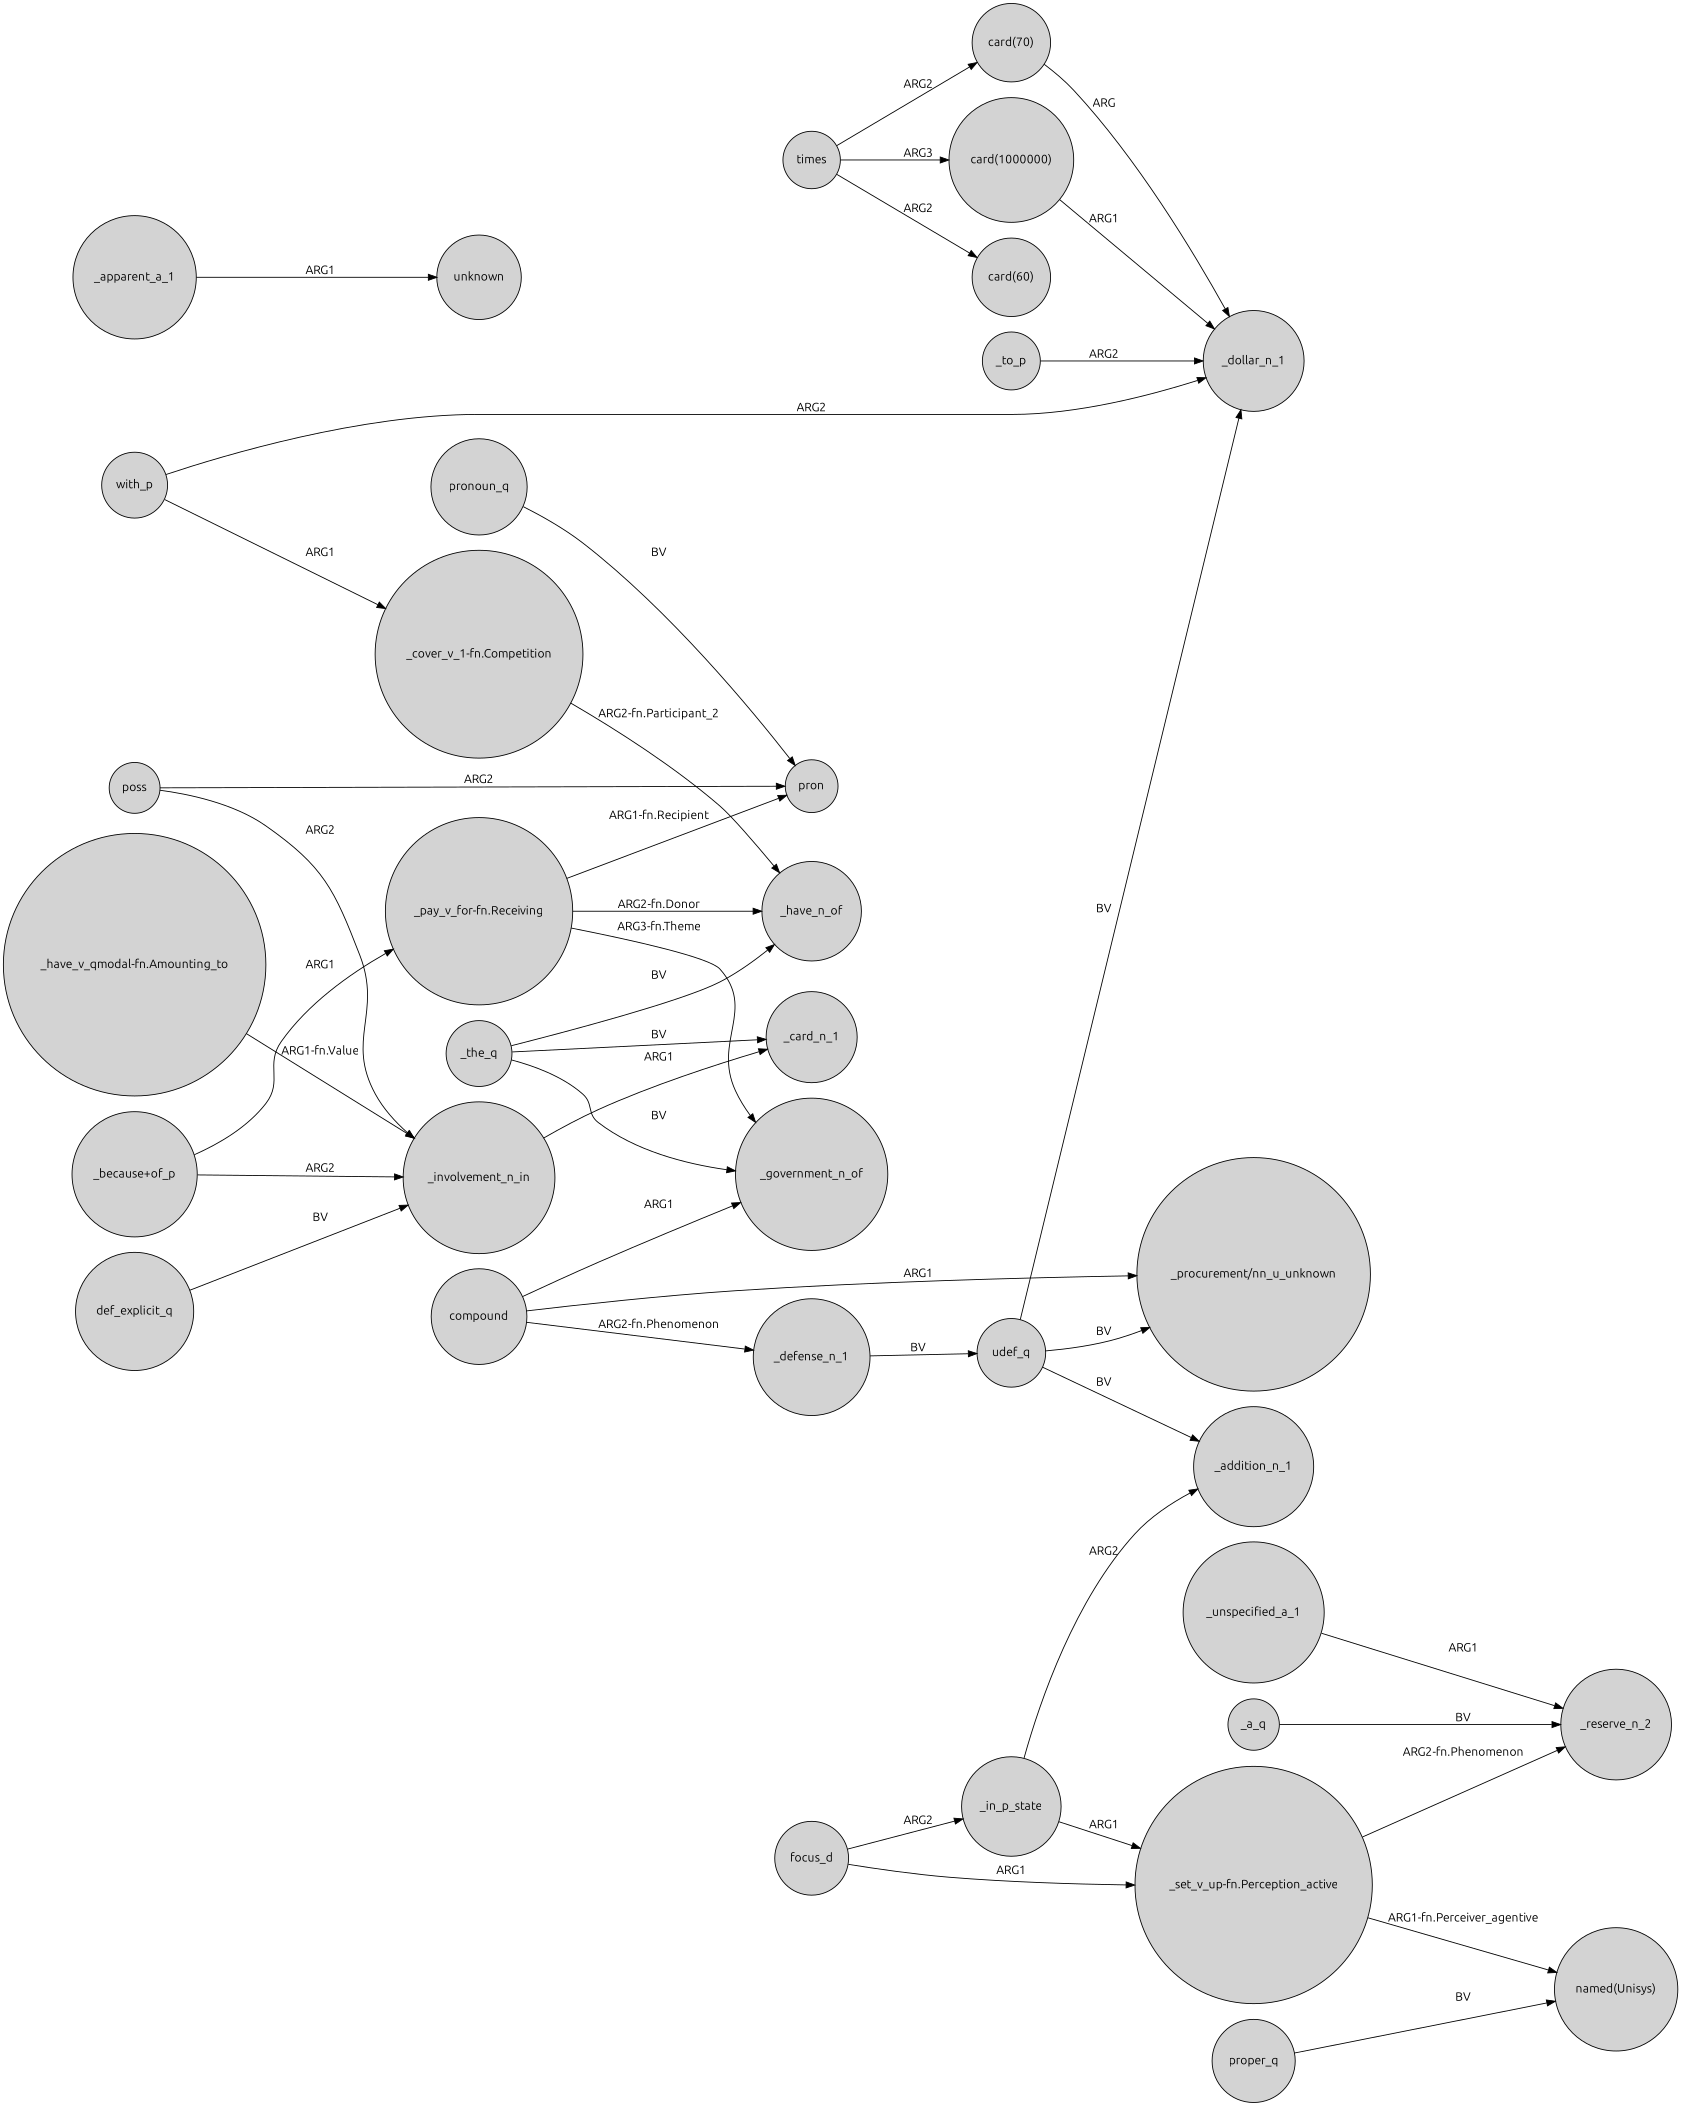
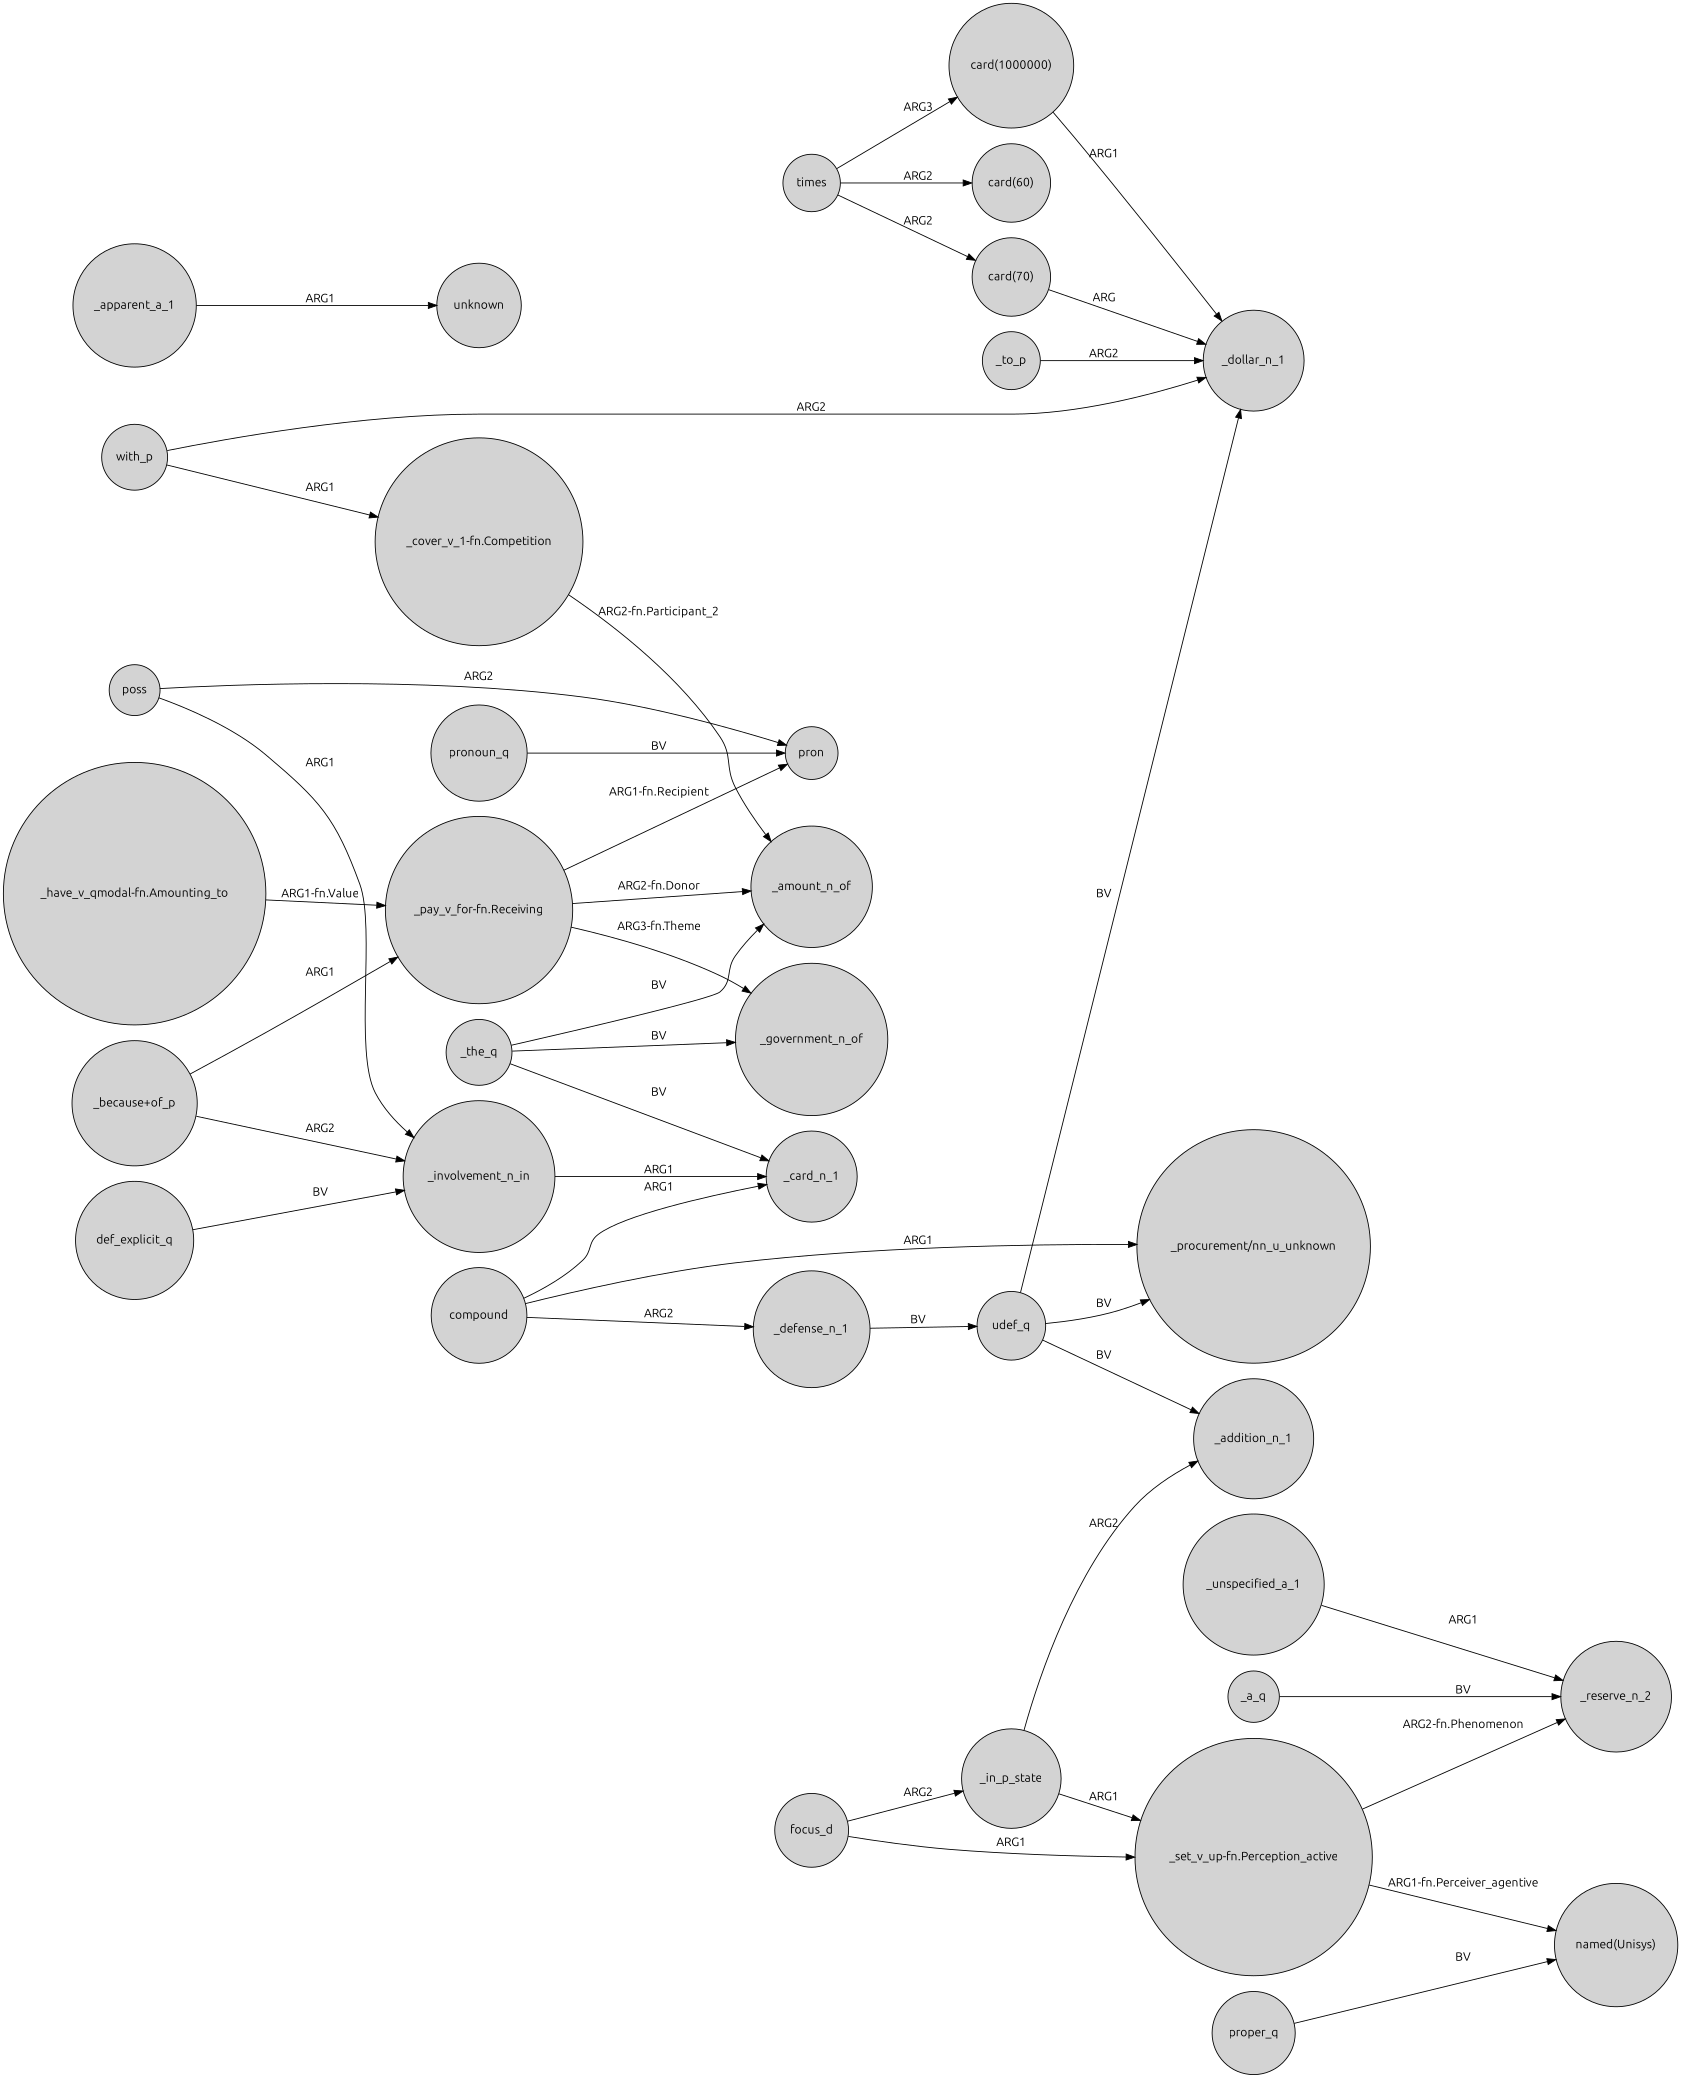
edge "poss" -> "_involvement_n_in": label "ARG2" -> "ARG1"
node "_have_n_of": label "_have_n_of" -> "_amount_n_of"
edge "_have_v_qmodal-fn.Amounting_to" -> "_involvement_n_in": now "_have_v_qmodal-fn.Amounting_to" -> "_pay_v_for-fn.Receiving"
edge "compound" -> "_government_n_of": now "compound" -> "_card_n_1"
edge "compound" -> "_defense_n_1": label "ARG2-fn.Phenomenon" -> "ARG2"
